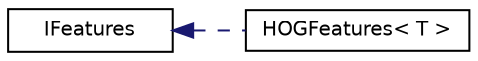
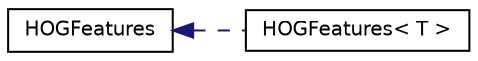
node "IFeatures": label "IFeatures" -> "HOGFeatures"
